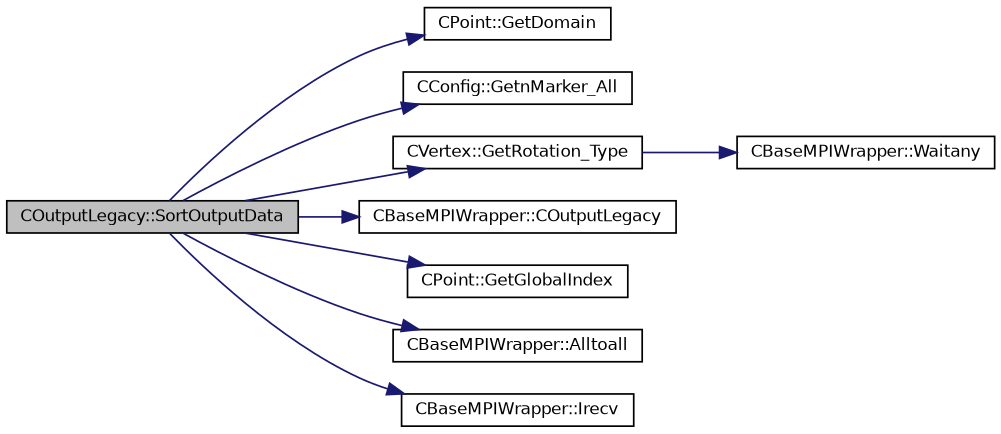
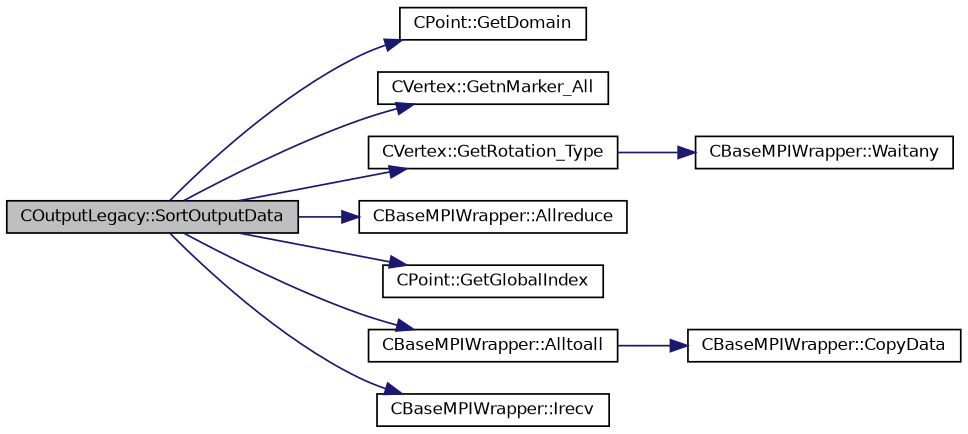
node "CConfig::GetnMarker_All": label "CConfig::GetnMarker_All" -> "CVertex::GetnMarker_All"
node "CBaseMPIWrapper::COutputLegacy": label "CBaseMPIWrapper::COutputLegacy" -> "CBaseMPIWrapper::Allreduce"
node "CBaseMPIWrapper::CopyData": added
